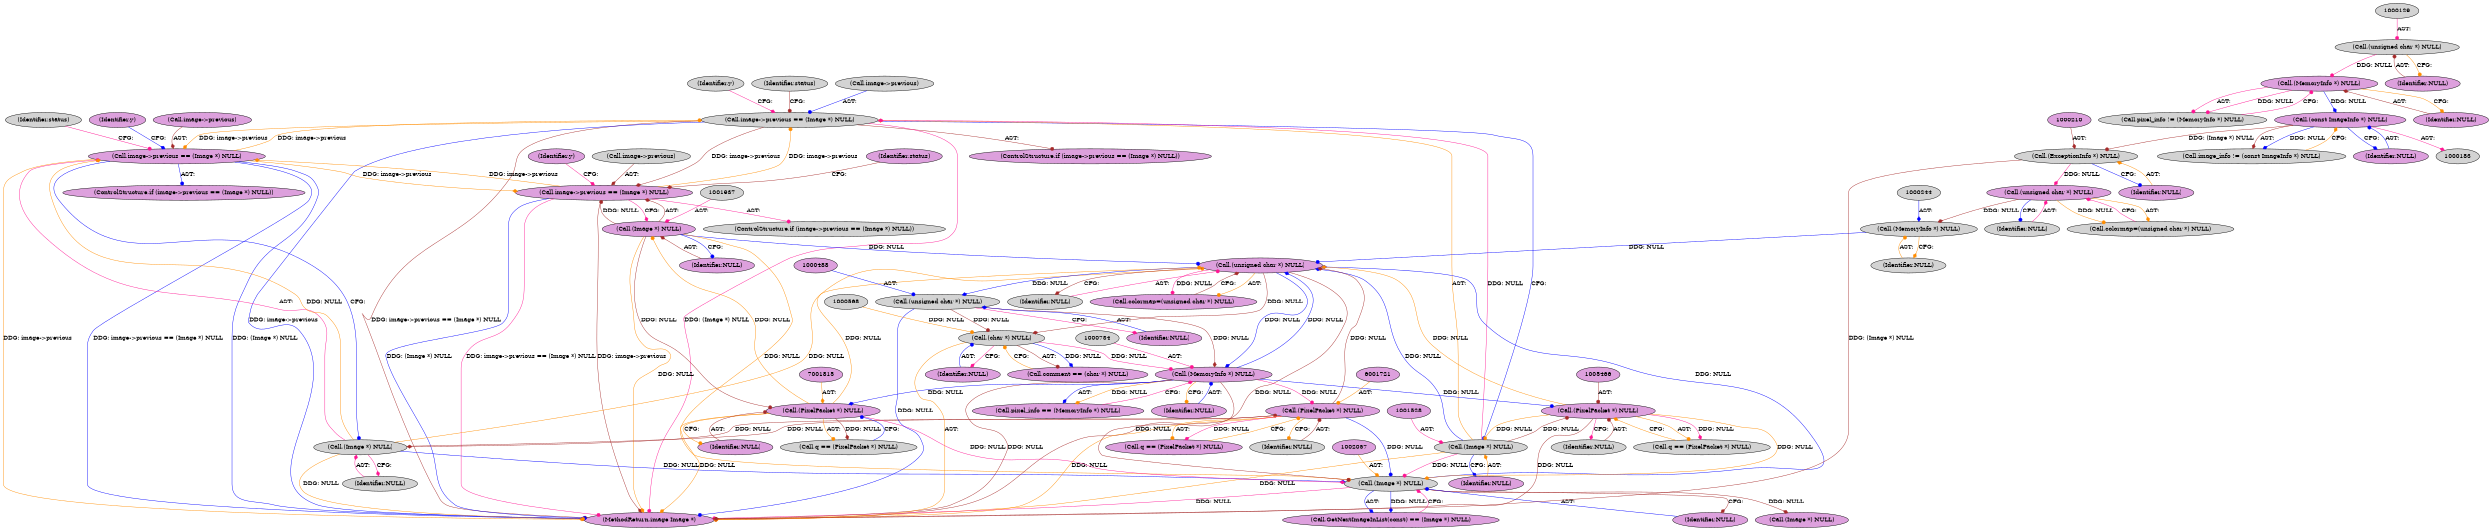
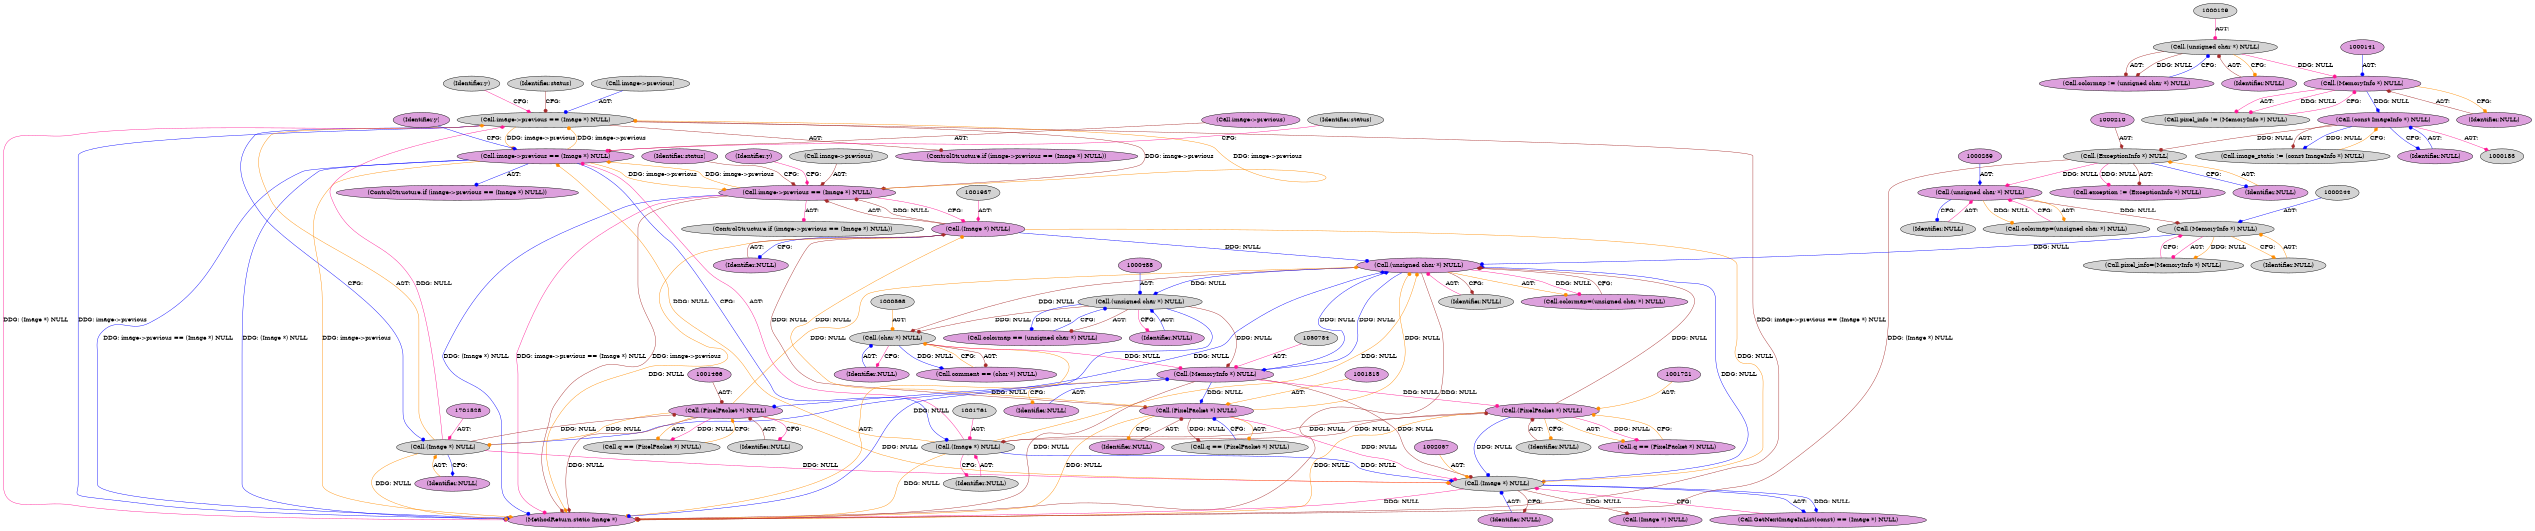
node "1000141": added
node "(Call,colormap != (unsigned char *) NULL)": added
edge "(Call,(const ImageInfo *) NULL)" -> "(Call,(ExceptionInfo *) NULL)": label "DDG: (Image *) NULL" -> "DDG: NULL"
node "1000239": added
node "(Call,image_info != (const ImageInfo *) NULL)": label "(Call,image_info != (const ImageInfo *) NULL)" -> "(Call,image_static != (const ImageInfo *) NULL)"
node "(Call,exception != (ExceptionInfo *) NULL)": added
node "(Call,pixel_info=(MemoryInfo *) NULL)": added
edge "1000568" -> "(Call,(char *) NULL)": label "DDG: NULL" -> "AST: "
node "(Call,colormap == (unsigned char *) NULL)": added
node "1000734": label "1000734" -> "1050734"
node "7001815": label "7001815" -> "1001815"
node "6001721": label "6001721" -> "1001721"
node "1005466": label "1005466" -> "1001466"
node "1001761": added
node "(Call,pixel_info == (MemoryInfo *) NULL)": removed
node "1001528": label "1001528" -> "1701528"
node "(MethodReturn,image Image *)": label "(MethodReturn,image Image *)" -> "(MethodReturn,static Image *)"
